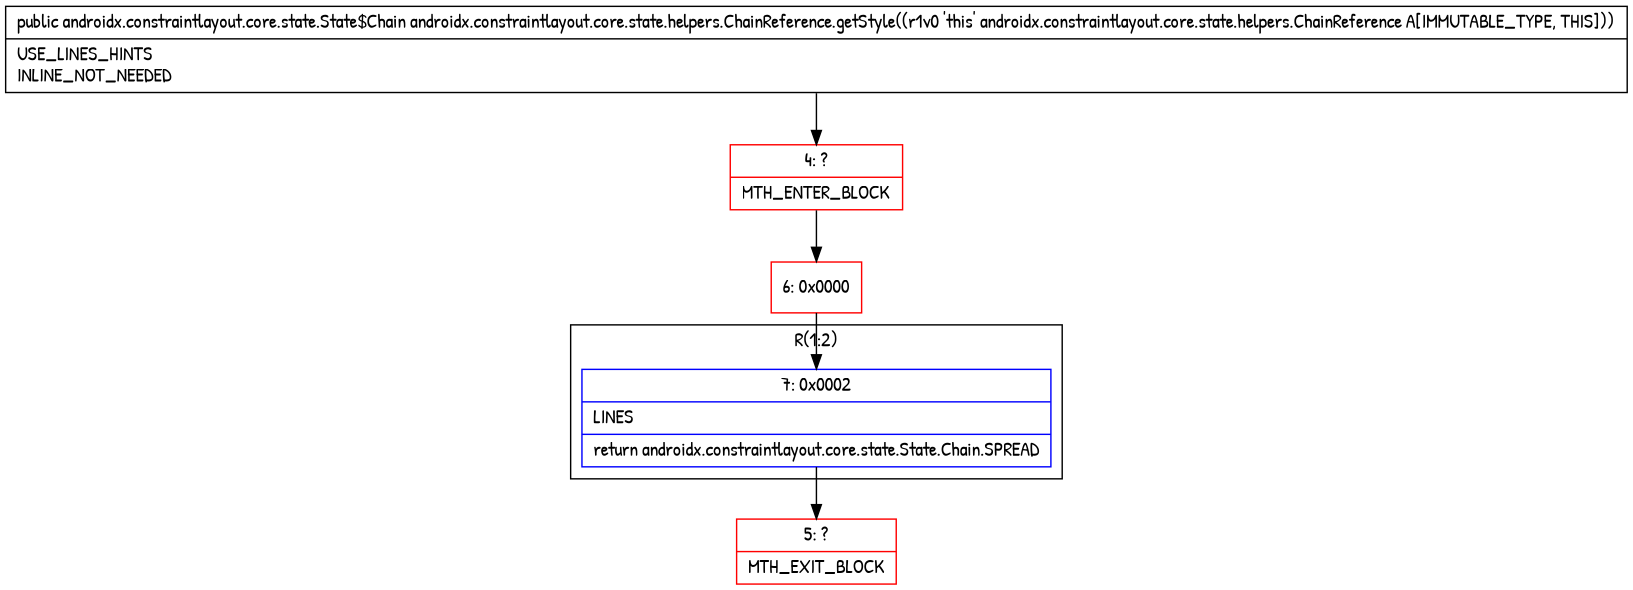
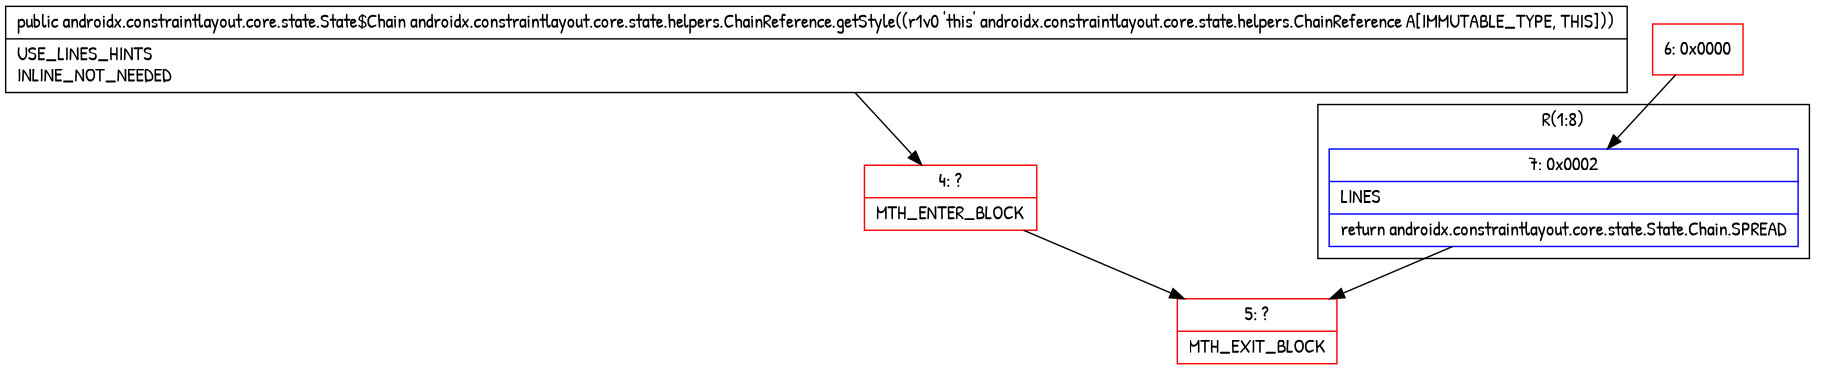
edge "4: ?" -> "6: 0x0000": now "4: ?" -> "5: ?"
cluster "R(1:2)": label "R(1:2)" -> "R(1:8)"
